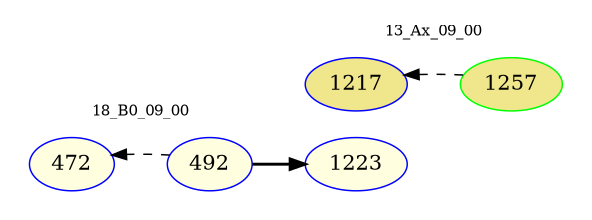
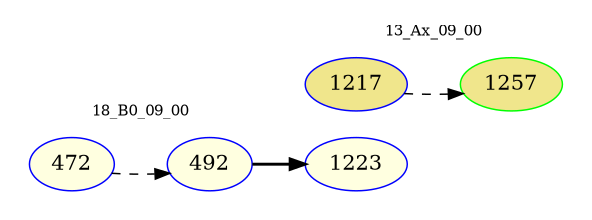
edge "1257" -> "1217": reversed
edge "492" -> "472": reversed
